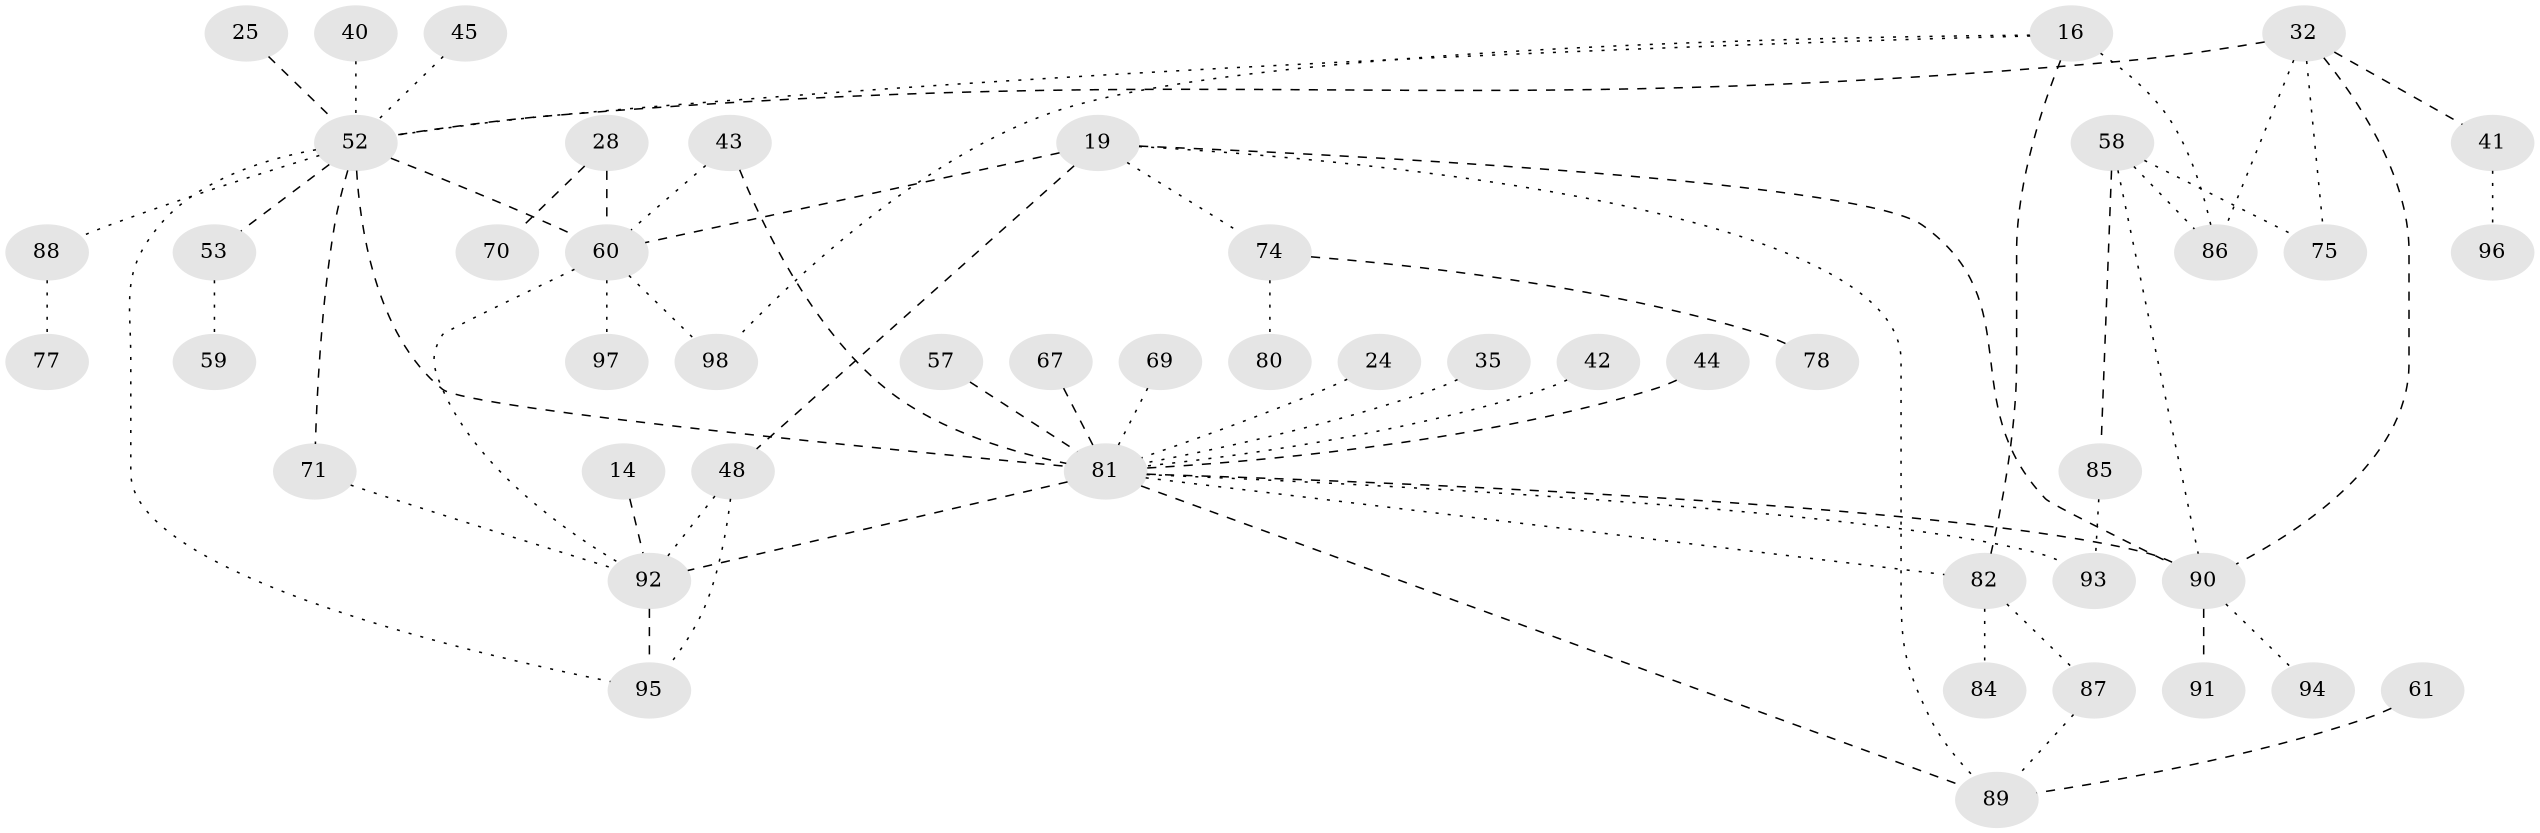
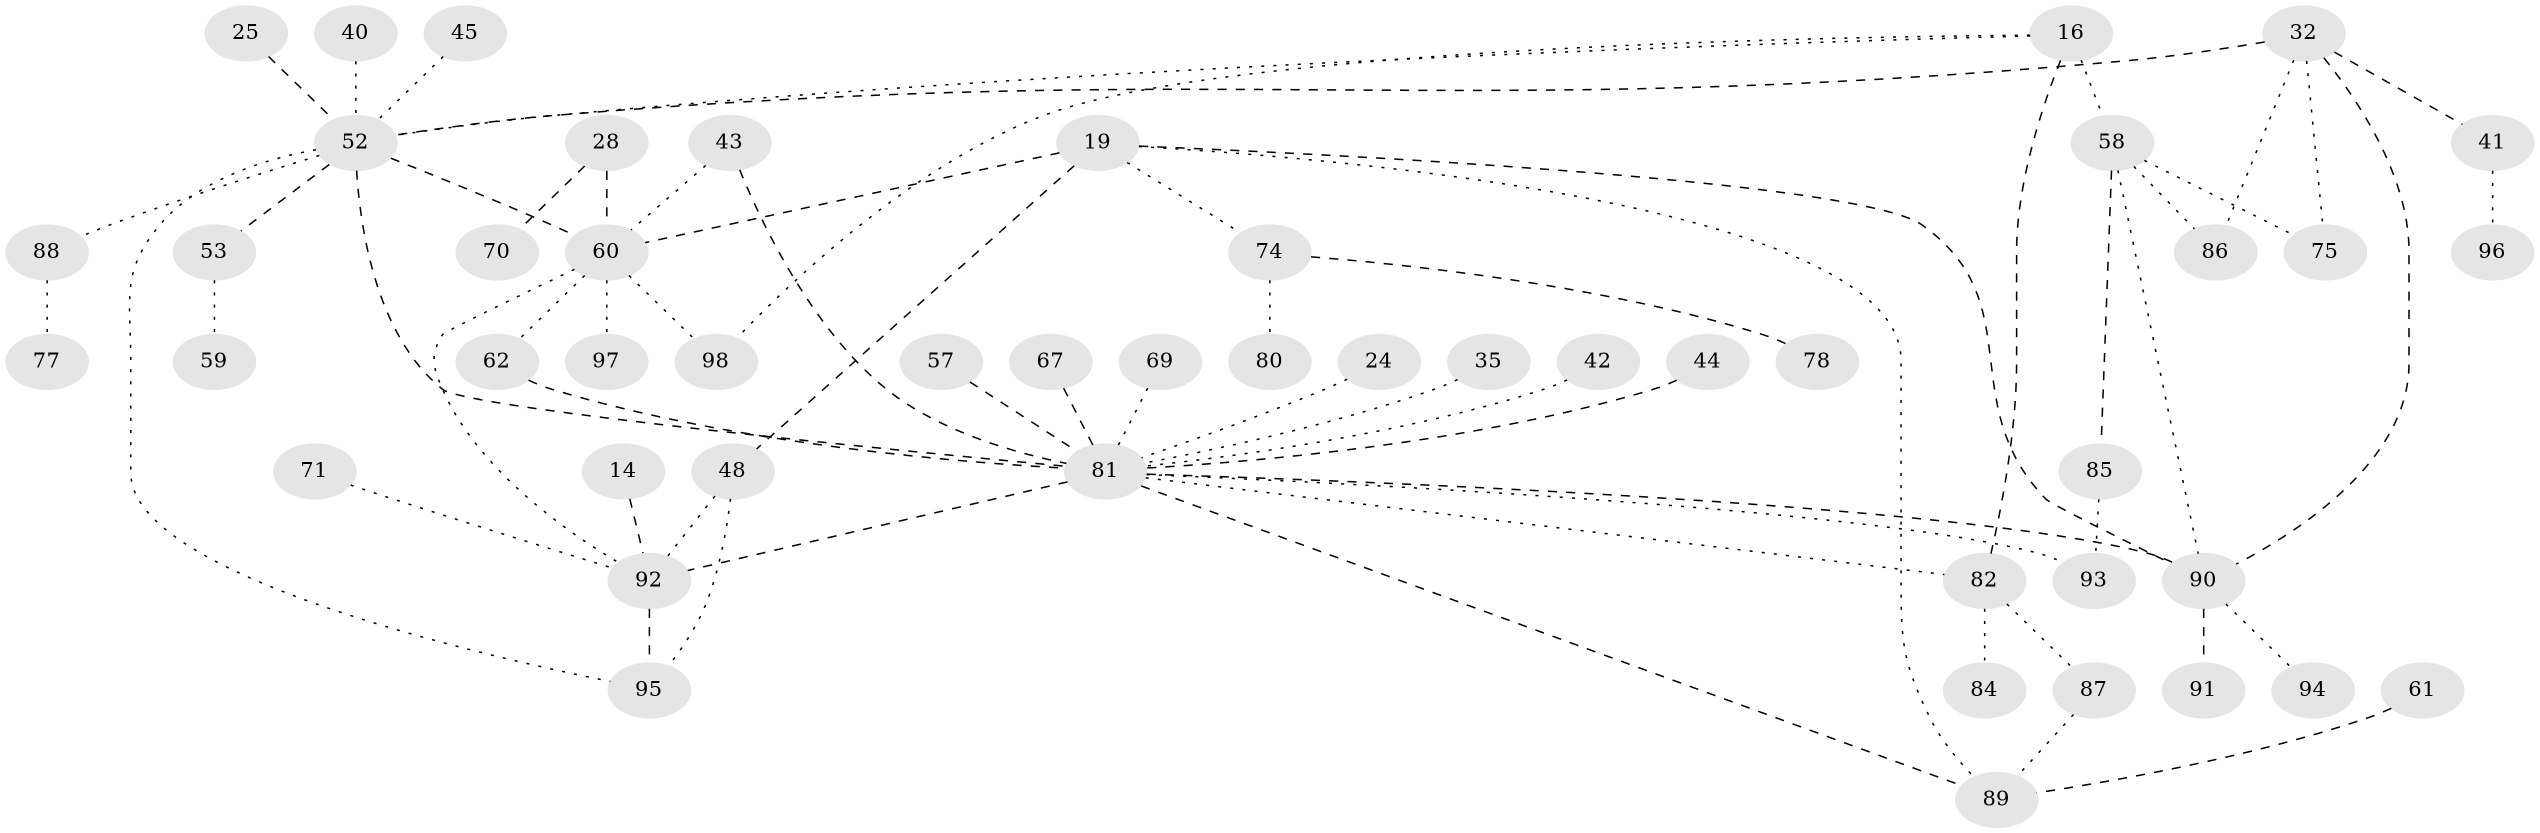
edge "16" -- "86": now "16" -- "58"
edge "52" -- "71": removed
node "62": added
